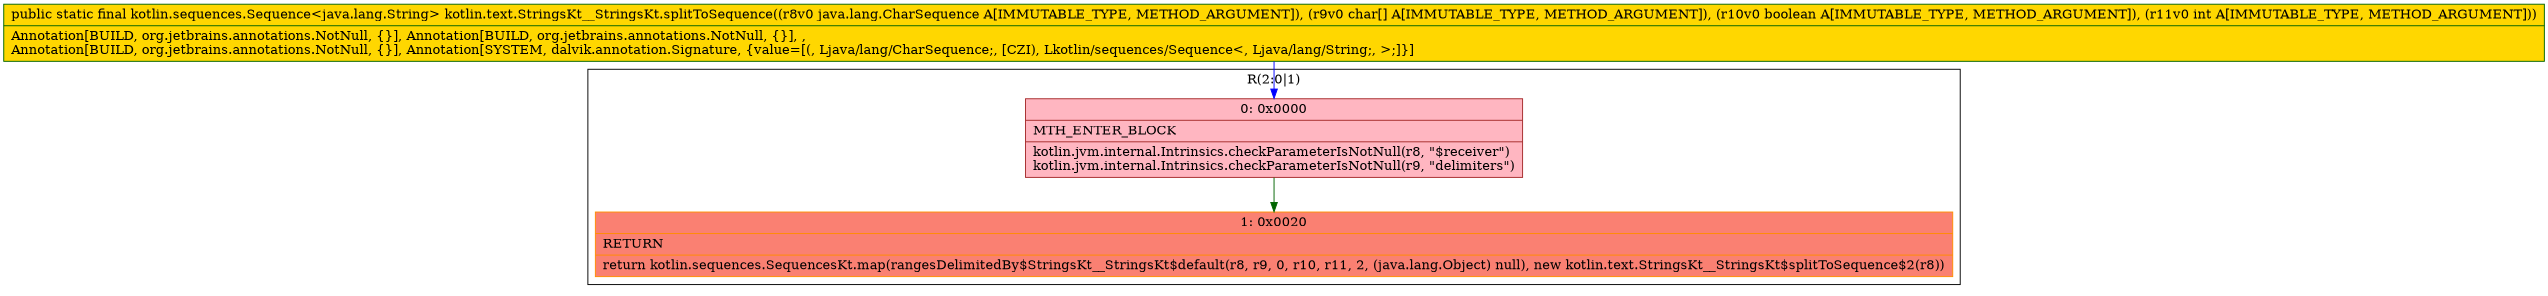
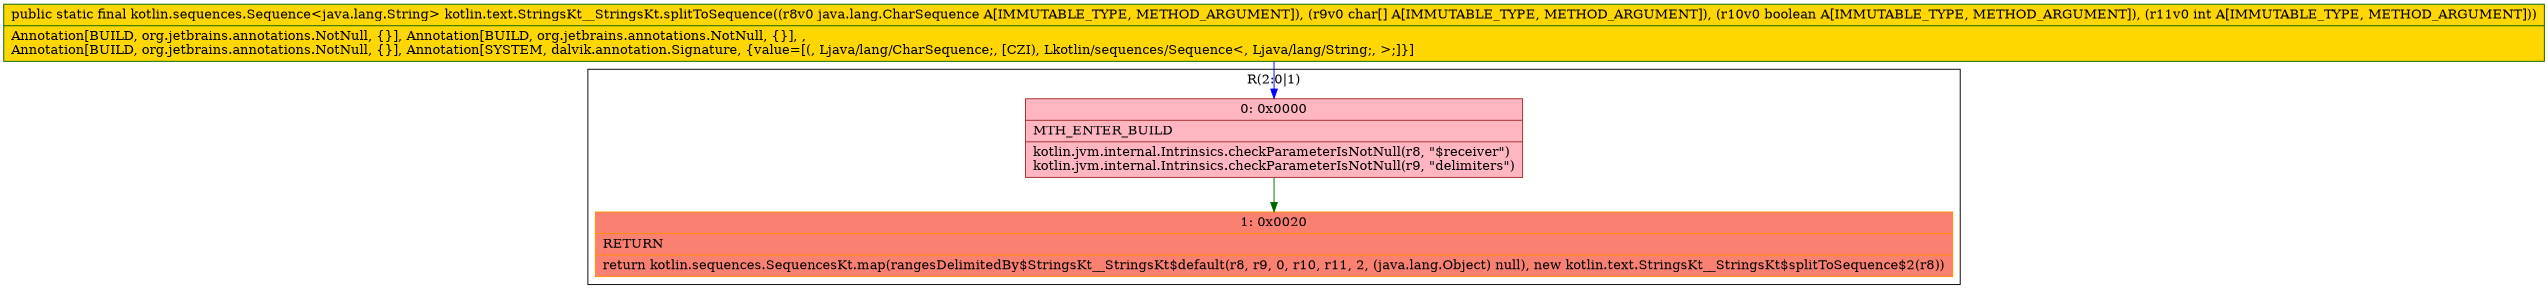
node "0: 0x0000": text "MTH_ENTER_BLOCK" -> "MTH_ENTER_BUILD"
